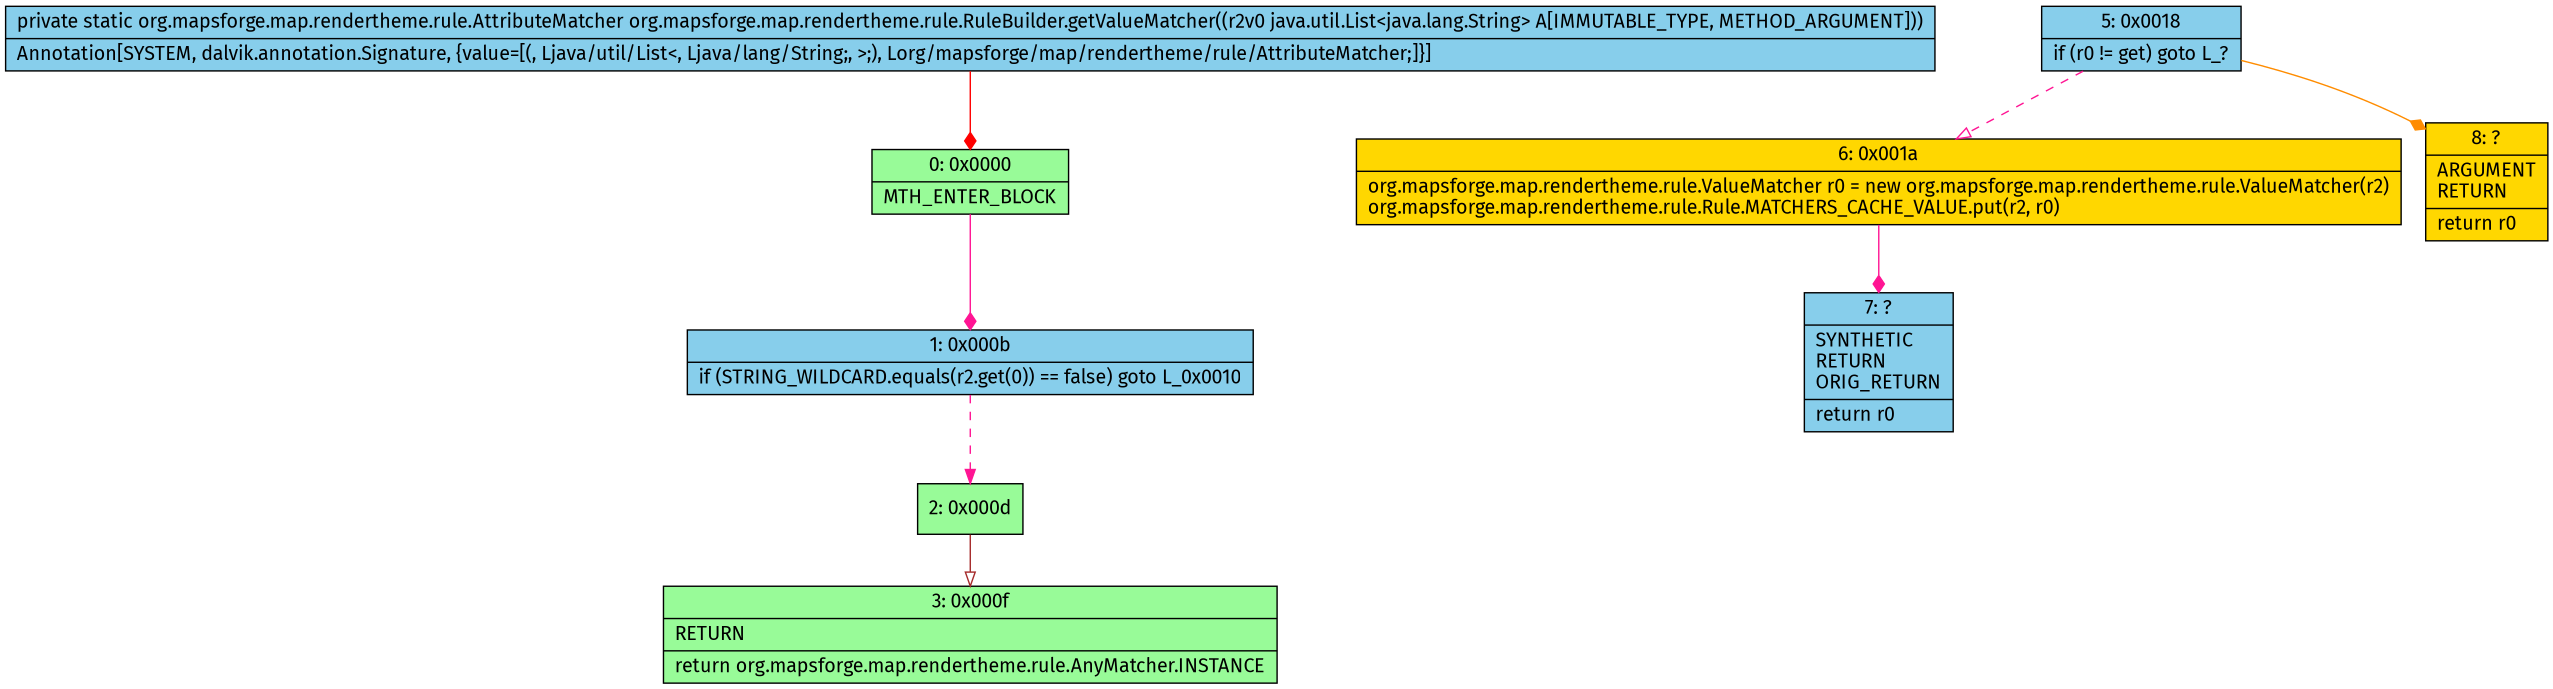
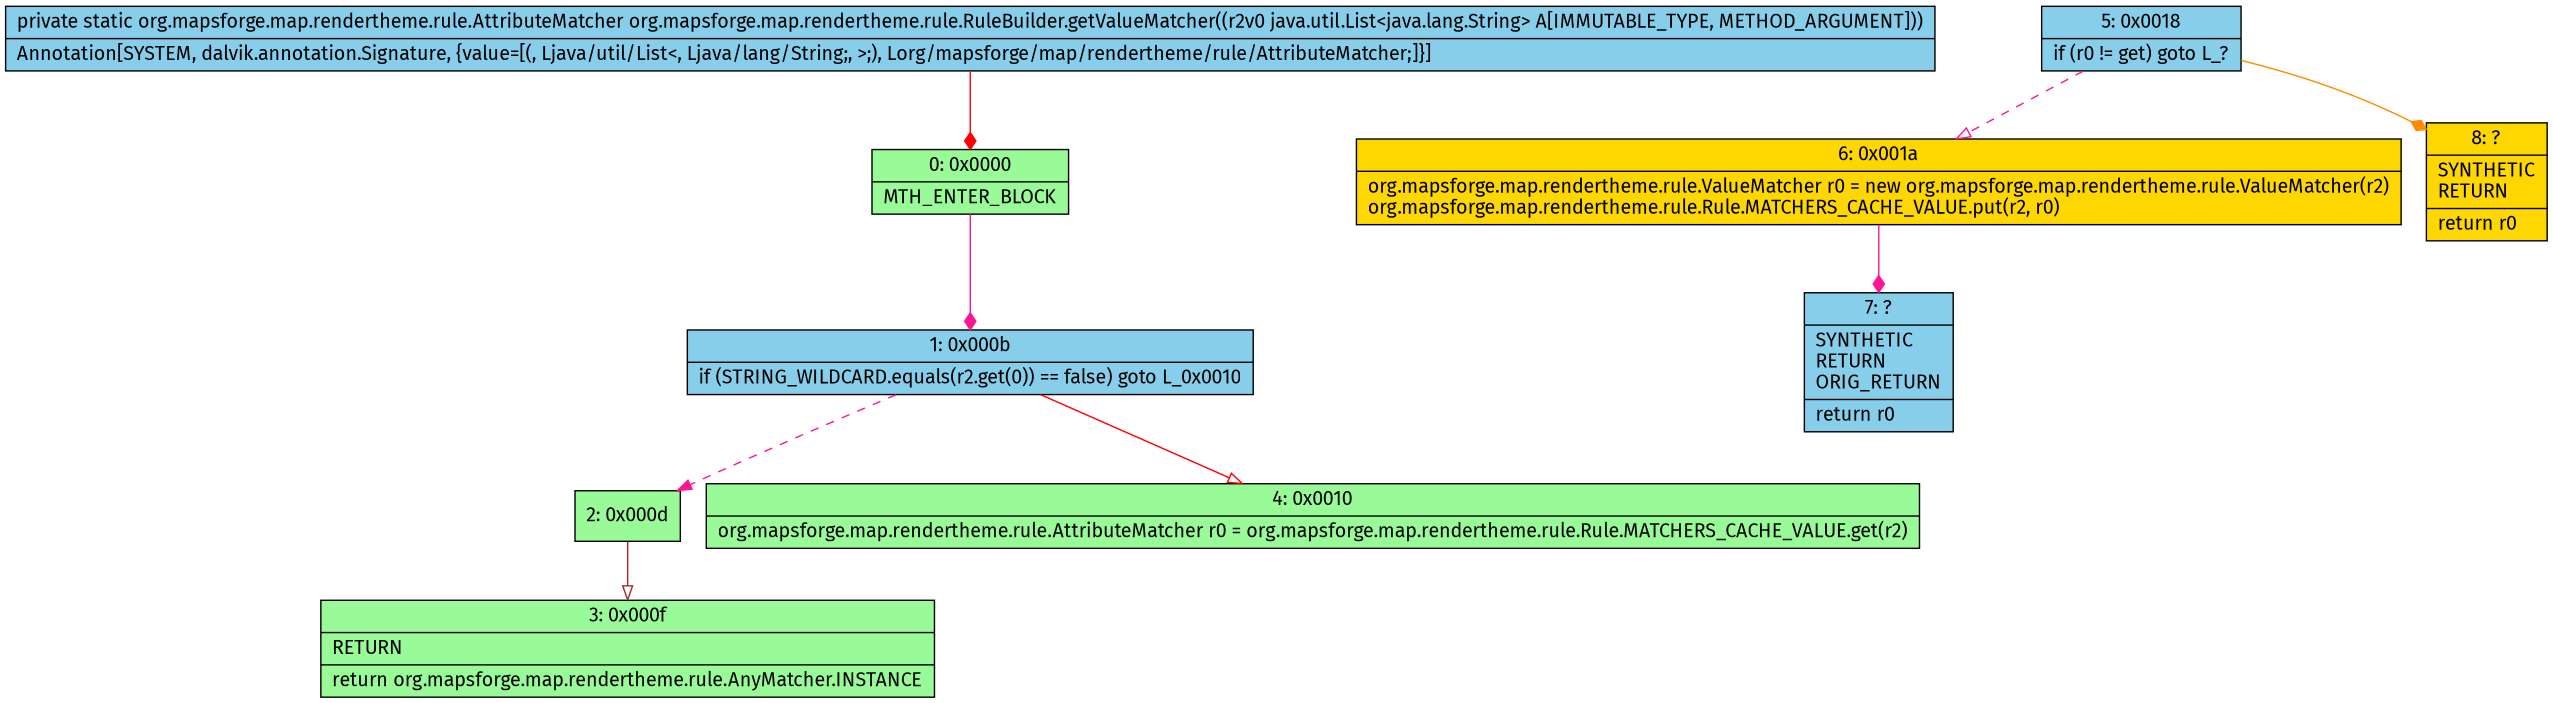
node "8: ?": text "ARGUMENT" -> "SYNTHETIC"
node "4: 0x0010": added
